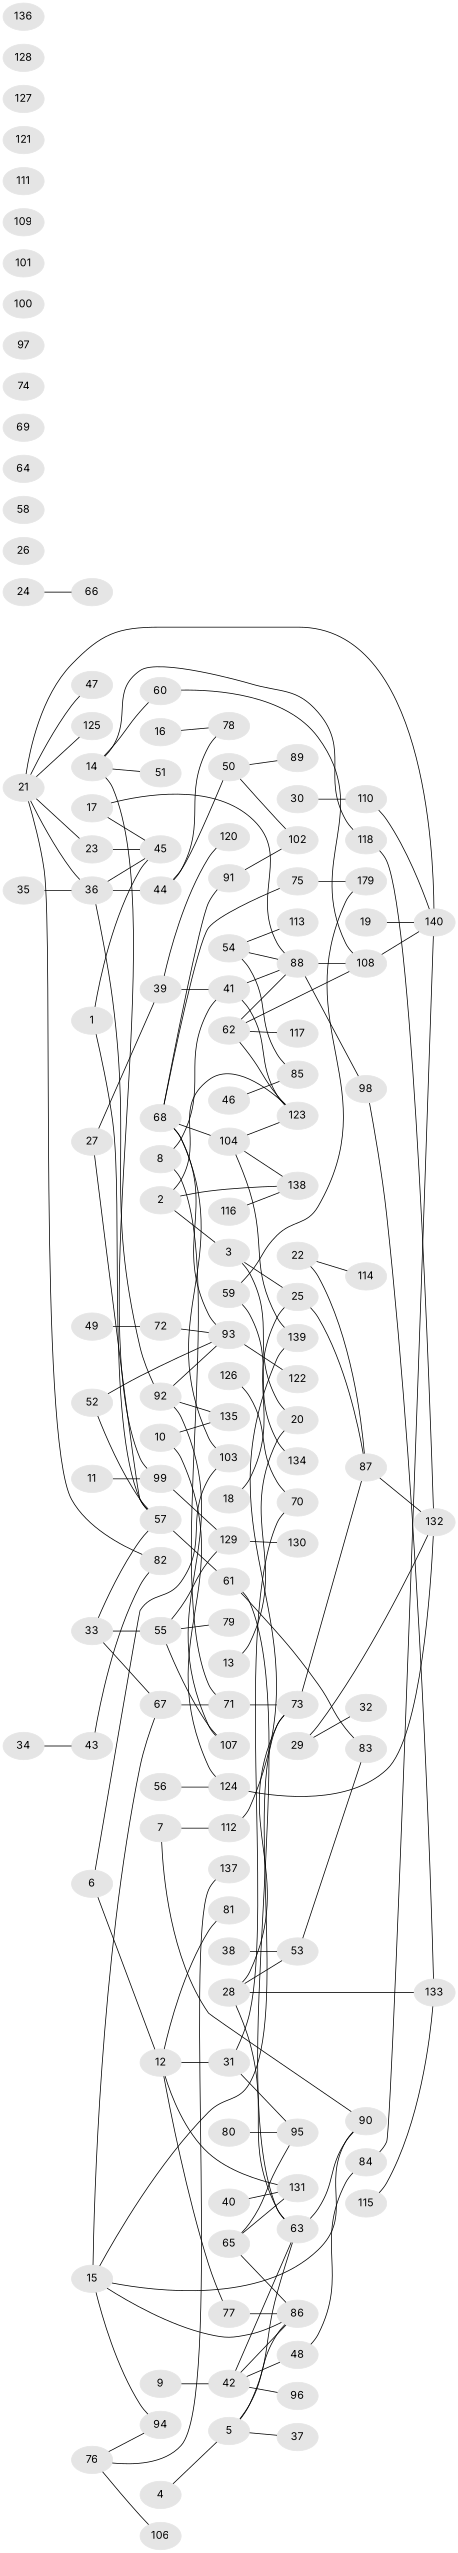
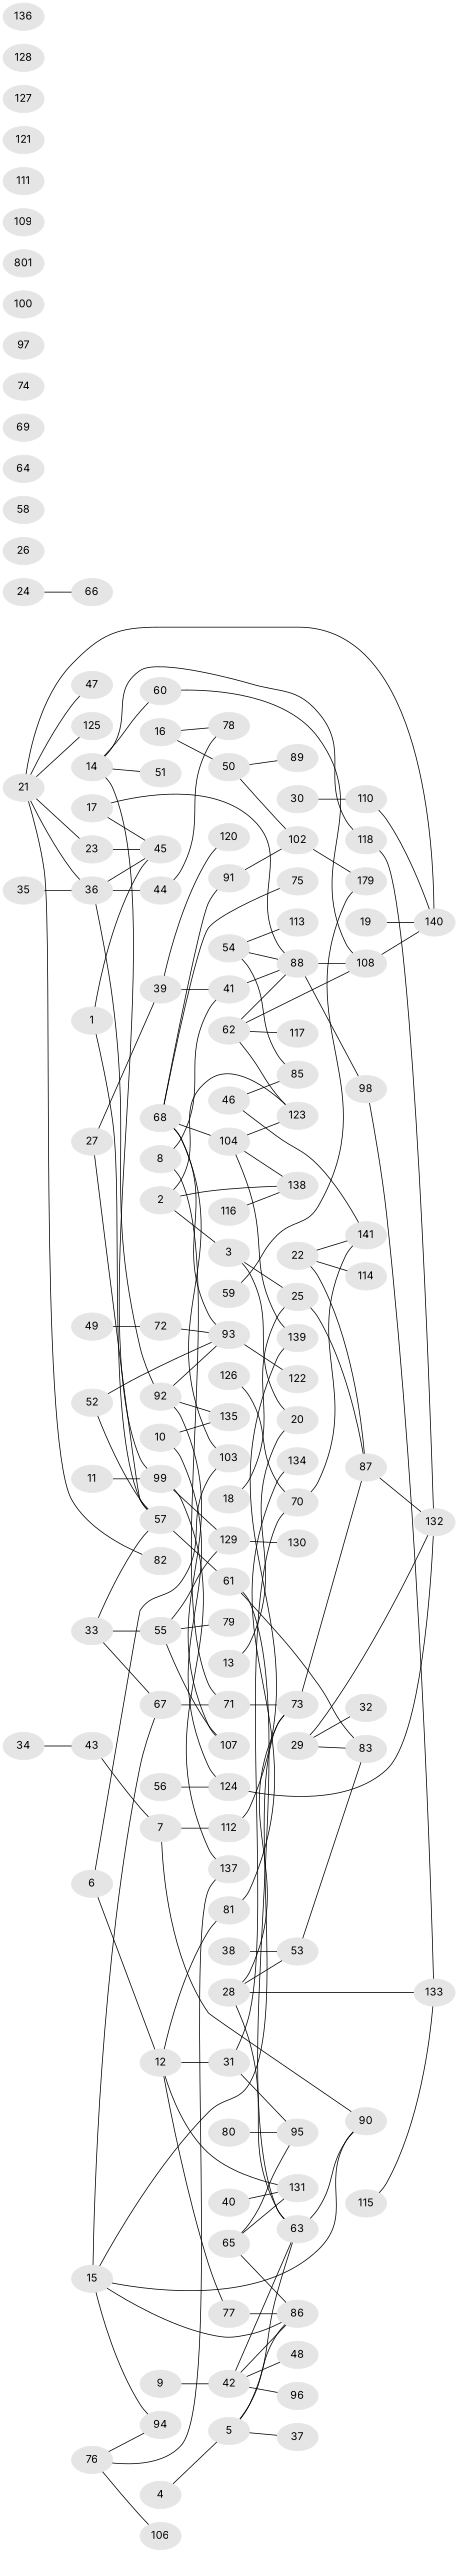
node "101": label "101" -> "801"
edge "50" -- "44": now "50" -- "16"
edge "75" -- "179": now "102" -- "179"
edge "41" -- "123": removed
node "141": added
edge "59" -- "134": now "81" -- "134"
edge "82" -- "43": now "7" -- "43"
edge "99" -- "137": added
edge "29" -- "83": added
node "84": removed
